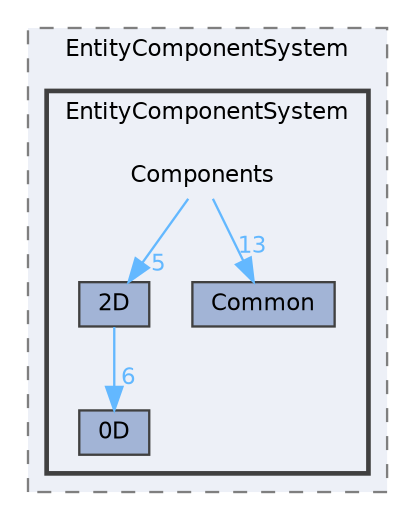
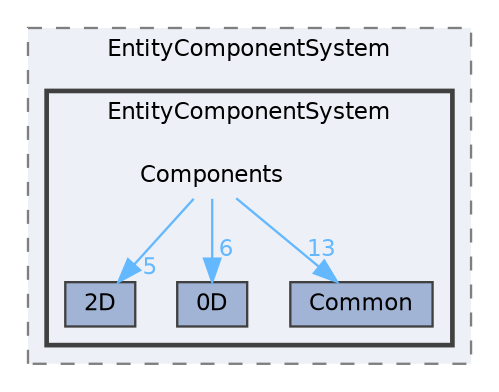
edge "2D" -> "0D": now "Components" -> "0D"
